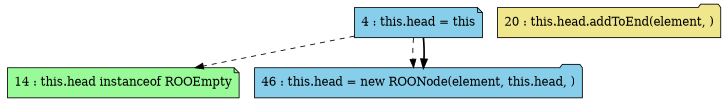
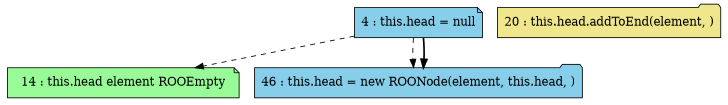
node "4 : this.head = this": label "4 : this.head = this" -> "4 : this.head = null"
node "14 : this.head instanceof ROOEmpty": label "14 : this.head instanceof ROOEmpty" -> "14 : this.head element ROOEmpty"
